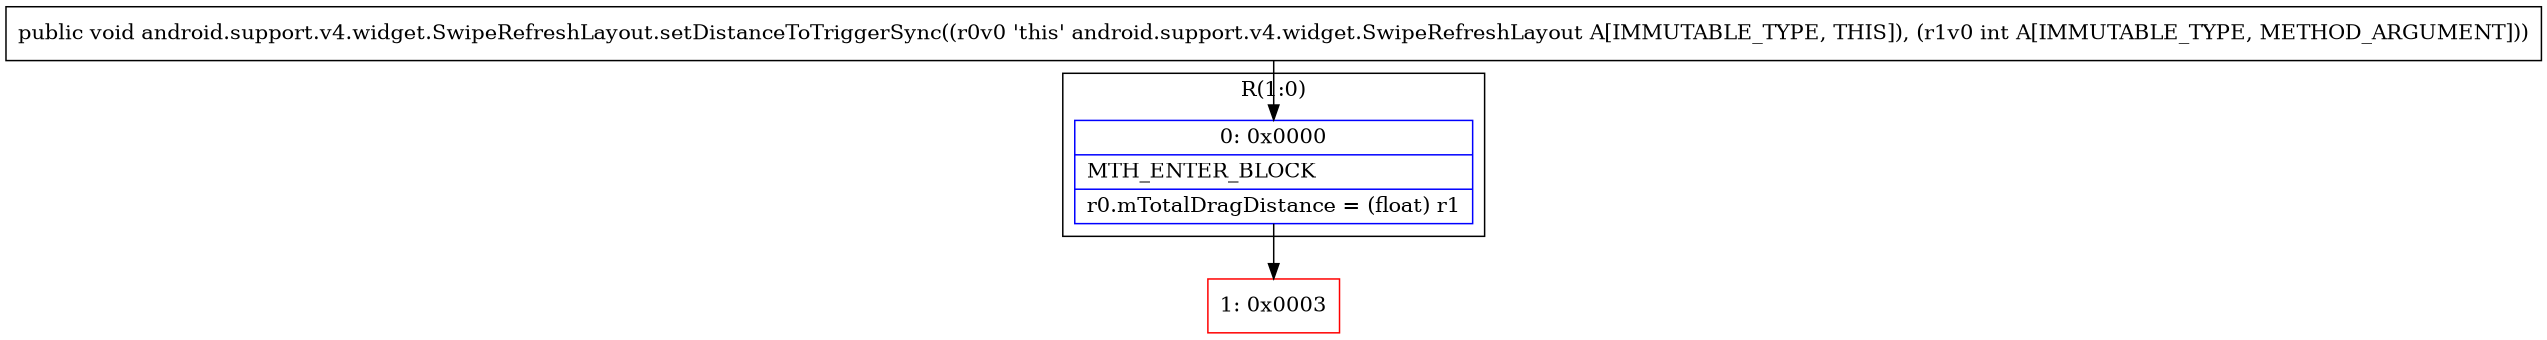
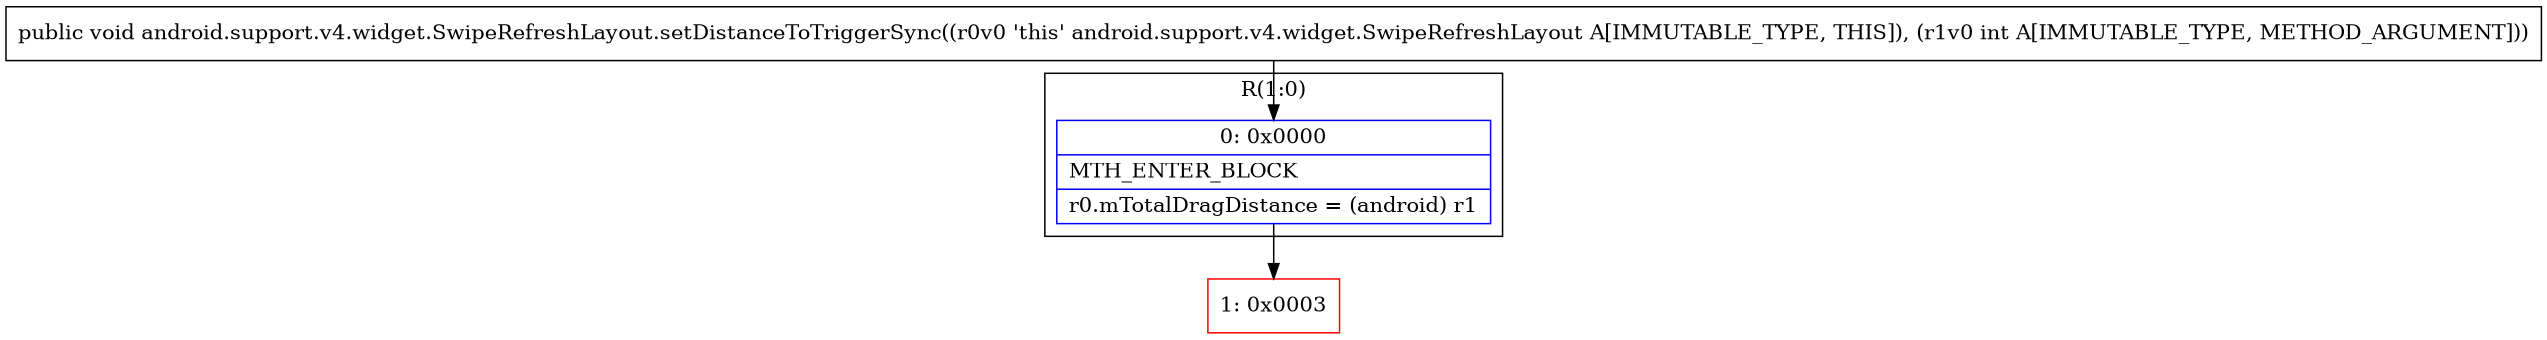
node "0: 0x0000": text "r0.mTotalDragDistance = (float) r1" -> "r0.mTotalDragDistance = (android) r1"
